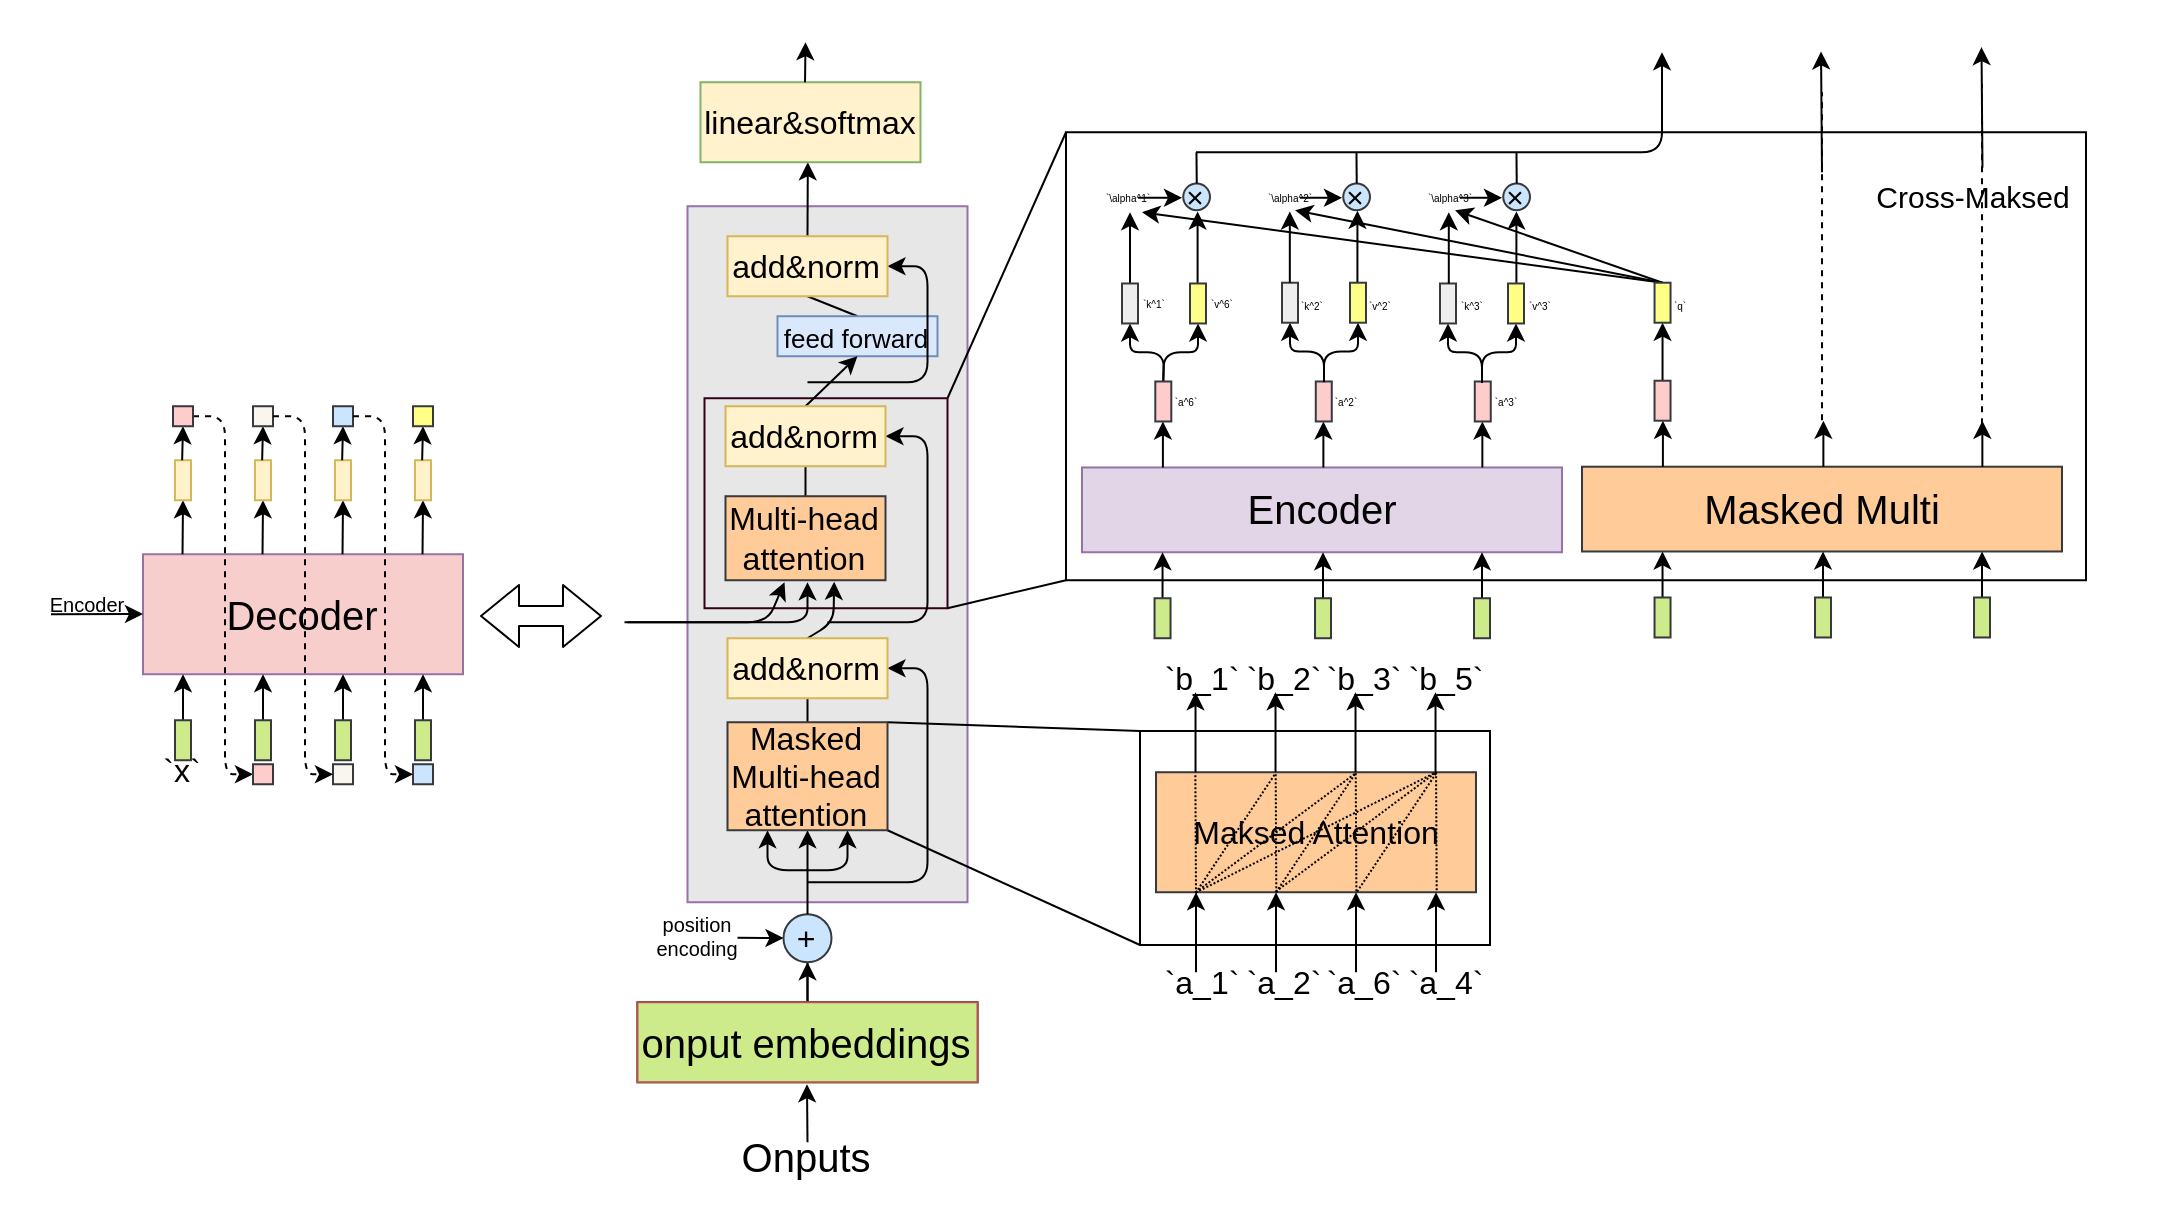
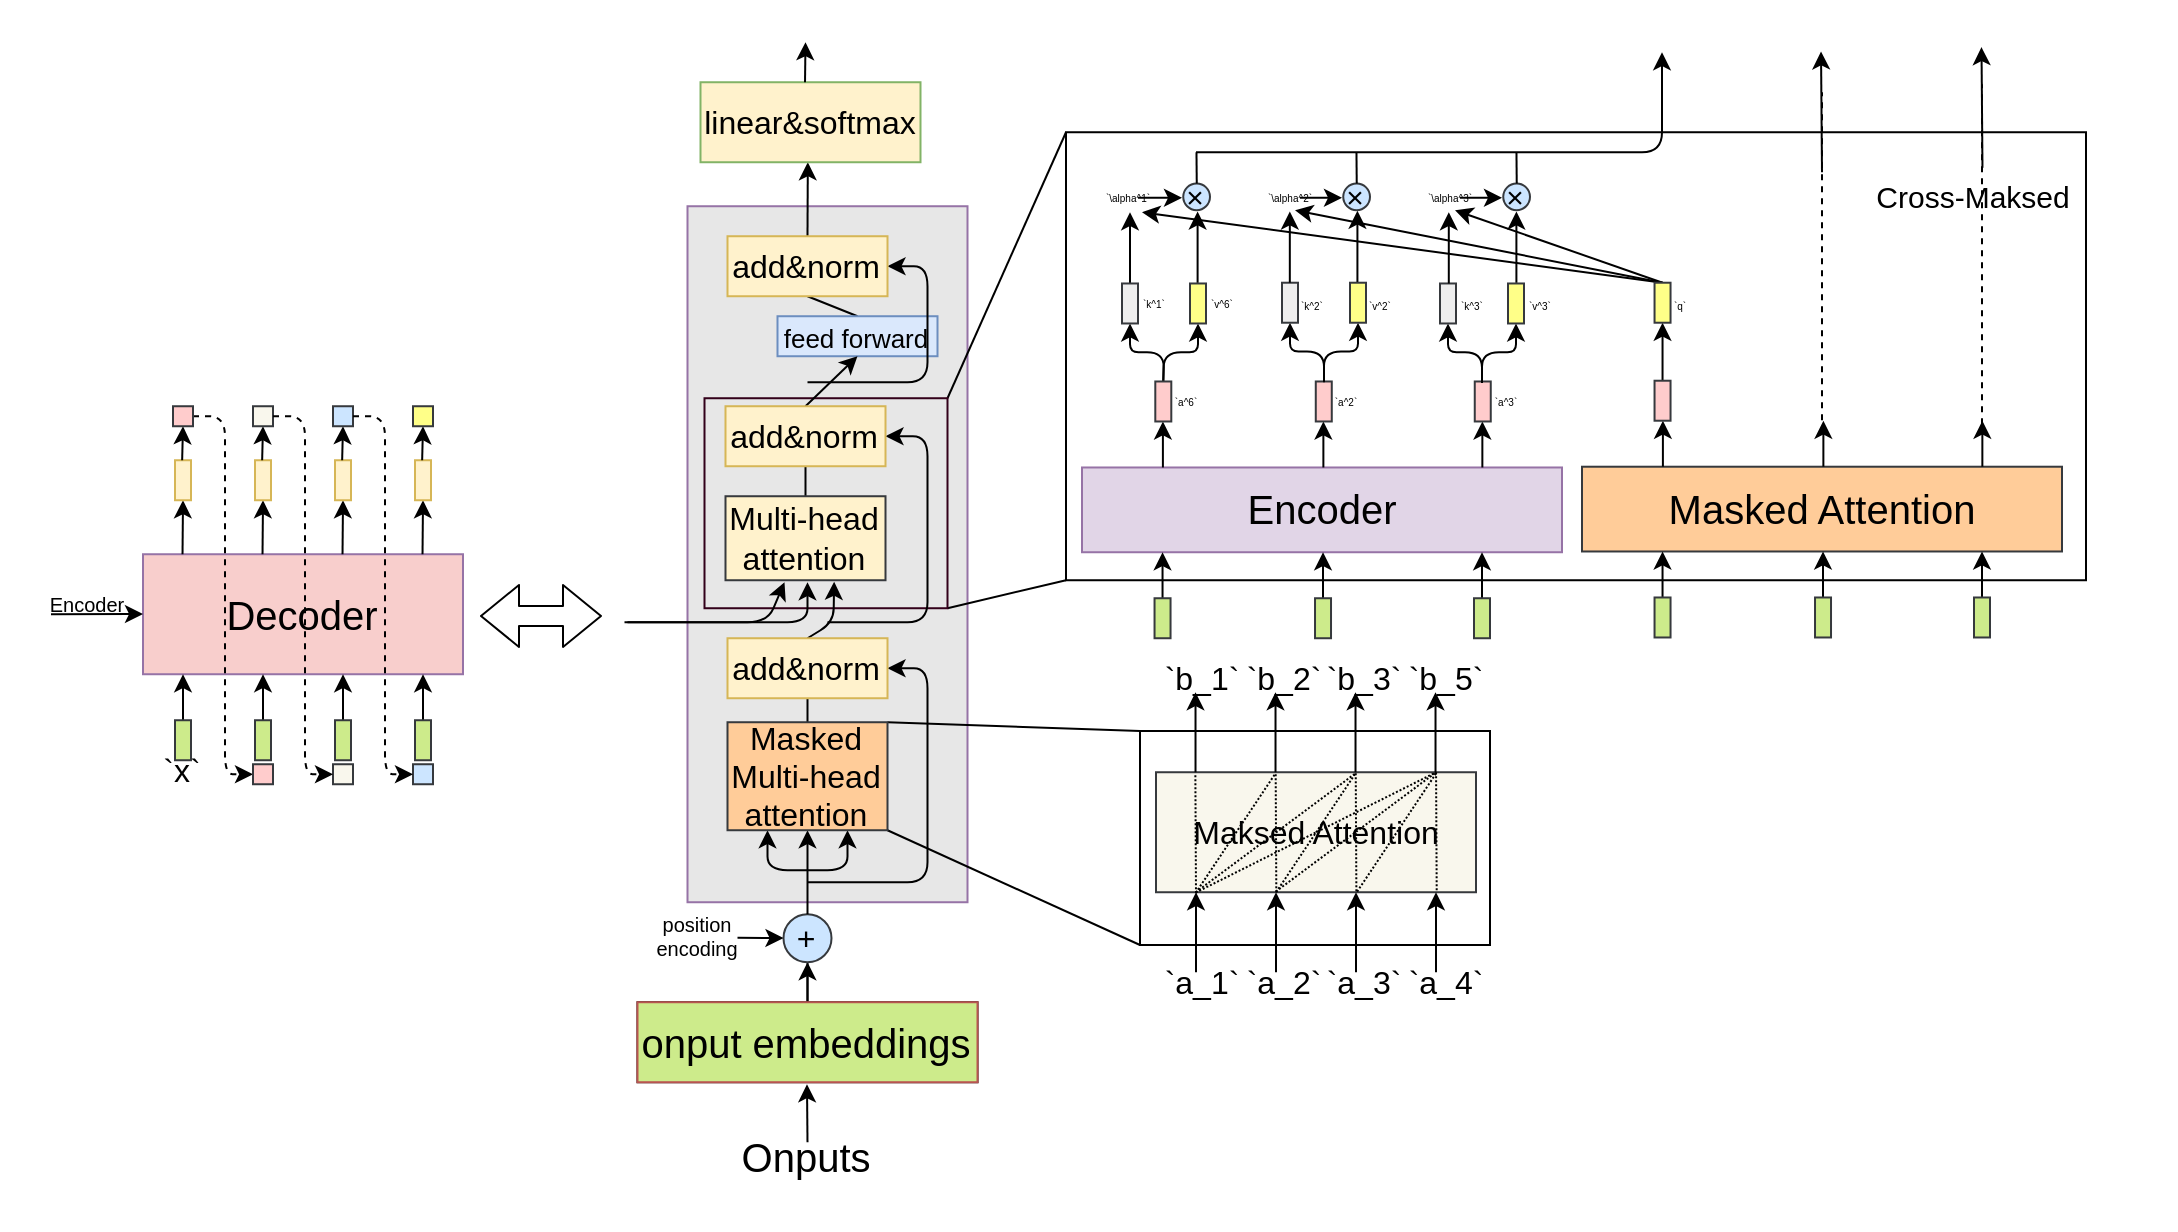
node "Masked Multi": label "Masked Multi" -> "Masked Attention"
node "Multi-head attention": fillcolor #ffcc99 -> #fff2cc
node "Maksed Attention": fillcolor #ffcc99 -> #f9f7ed
node "`a_6`": label "`a_6`" -> "`a_3`"
